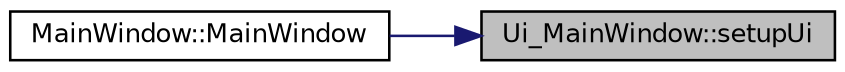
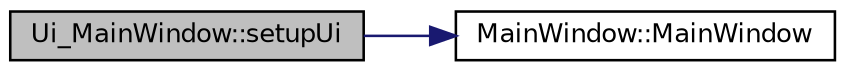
edge "MainWindow::MainWindow" -> "Ui_MainWindow::setupUi": reversed
